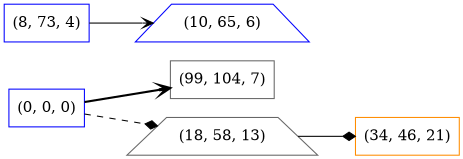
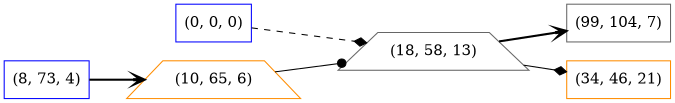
edge "(8, 73, 4)" -> "(10, 65, 6)": style solid -> bold
node "(10, 65, 6)": color blue -> darkorange
edge "(10, 65, 6)" -> "(18, 58, 13)": added
edge "(0, 0, 0)" -> "(99, 104, 7)": now "(18, 58, 13)" -> "(99, 104, 7)"
